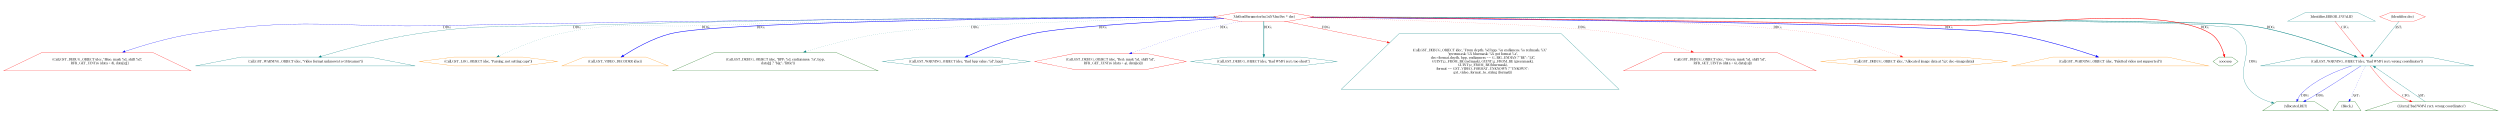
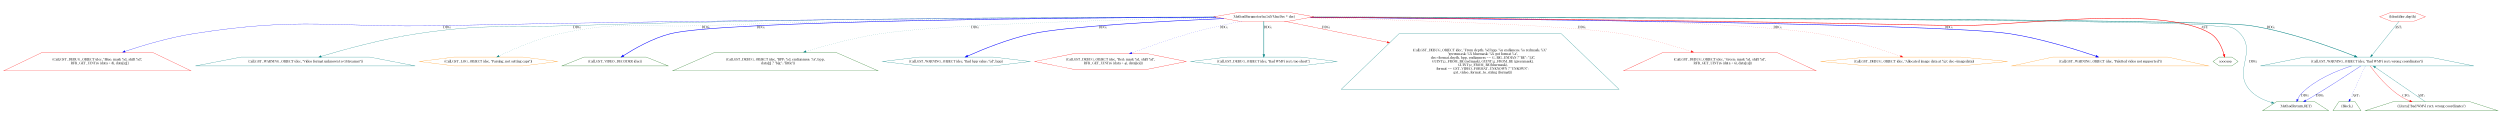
node "(Identifier,ERROR_INVALID)": removed
node "(Identifier,dec)": label "(Identifier,dec)" -> "(Identifier,depth)"
edge "(MethodParameterIn,GstVMncDec * dec)" -> "1000109": label "DDG: " -> "AST: "
node "(Call,GST_VIDEO_DECODER (dec))": color darkorange -> darkgreen
node "(Allocated,RET)": label "(Allocated,RET)" -> "(MethodReturn,RET)"
